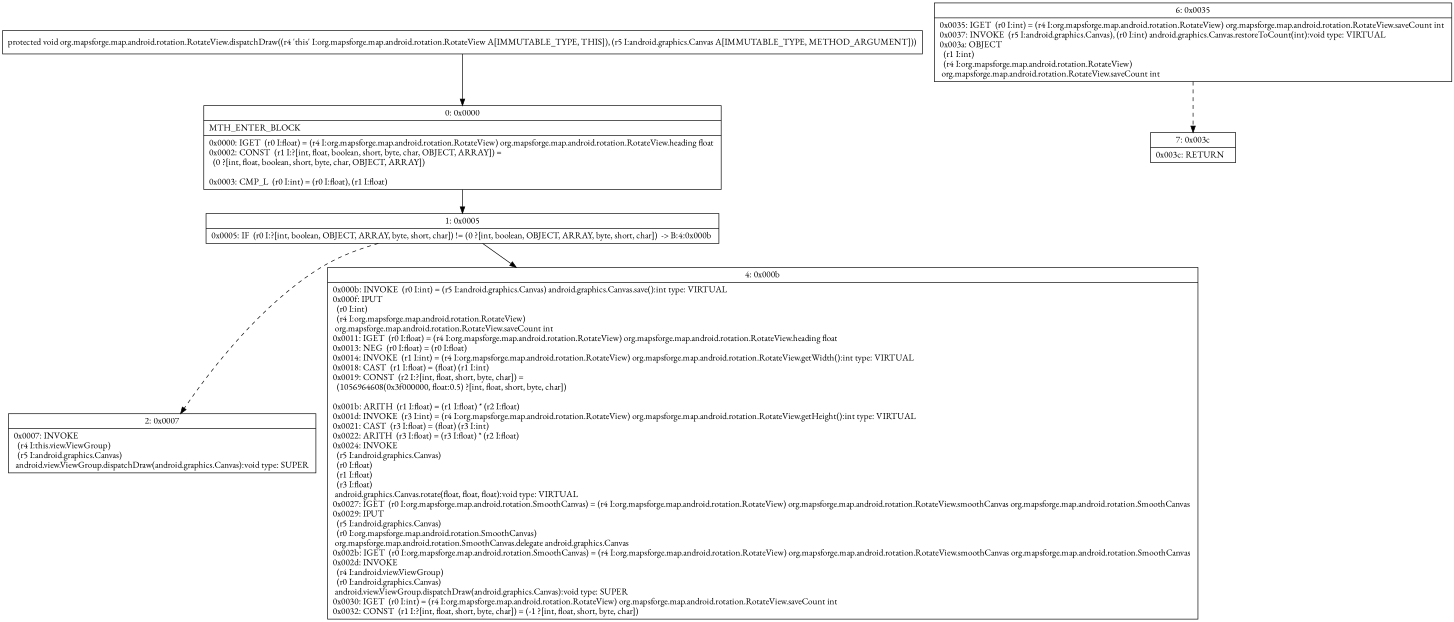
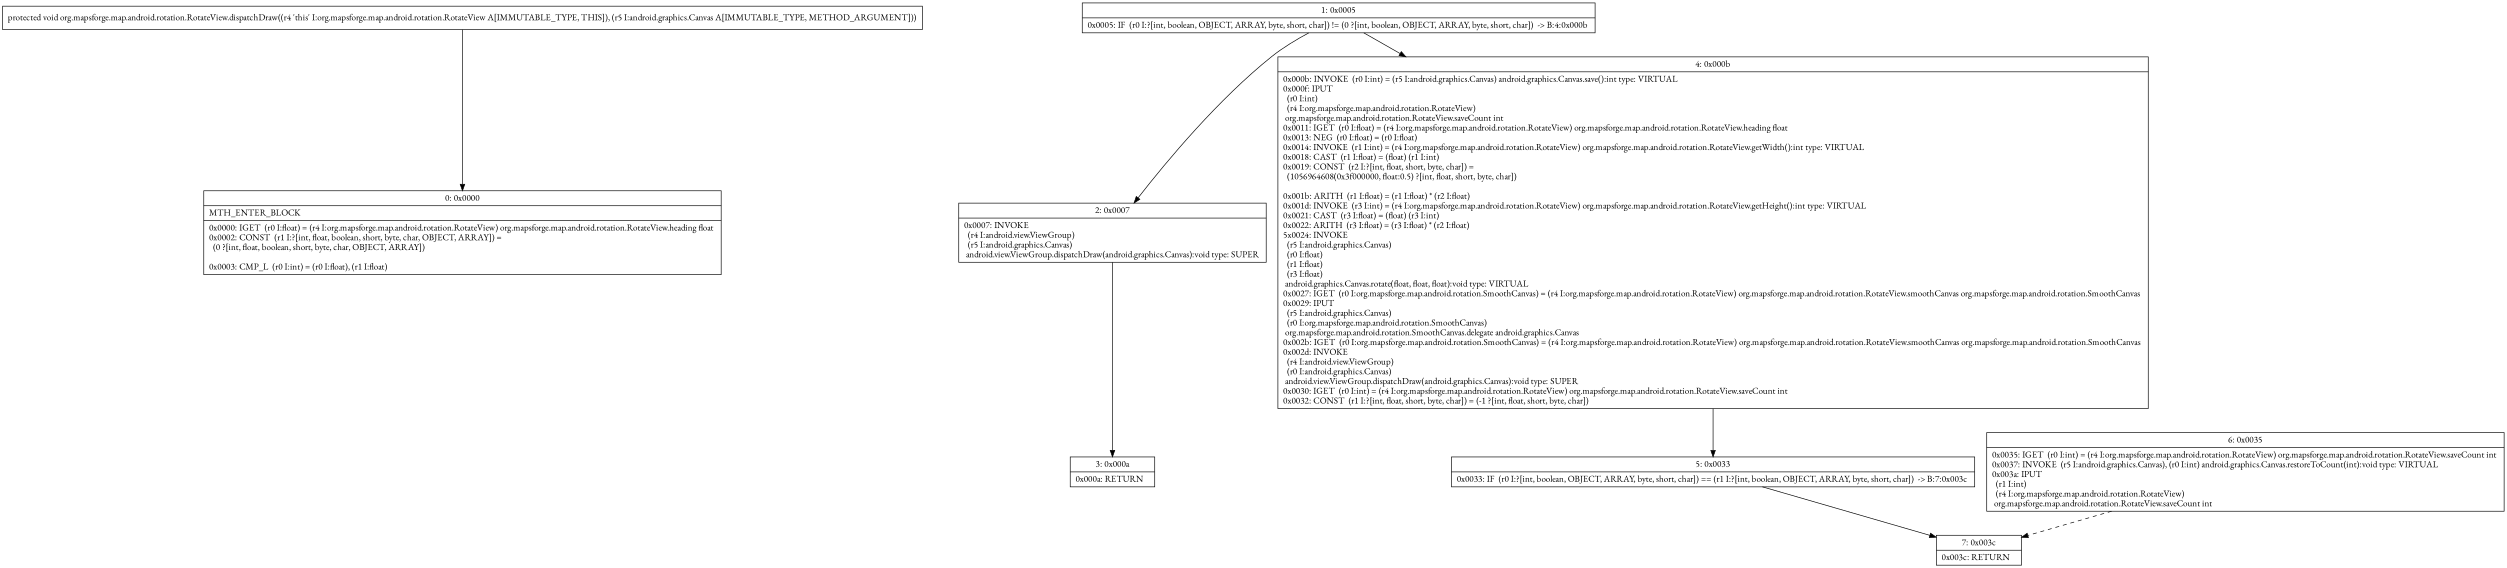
node "6: 0x0035": text "0x003a: OBJECT" -> "0x003a: IPUT"
edge "0: 0x0000" -> "1: 0x0005": removed
edge "1: 0x0005" -> "2: 0x0007": style dashed -> solid
node "2: 0x0007": text "(r4 I:this.view.ViewGroup)" -> "(r4 I:android.view.ViewGroup)"
node "4: 0x000b": text "0x0024: INVOKE" -> "5x0024: INVOKE"
node "3: 0x000a": added
node "5: 0x0033": added
